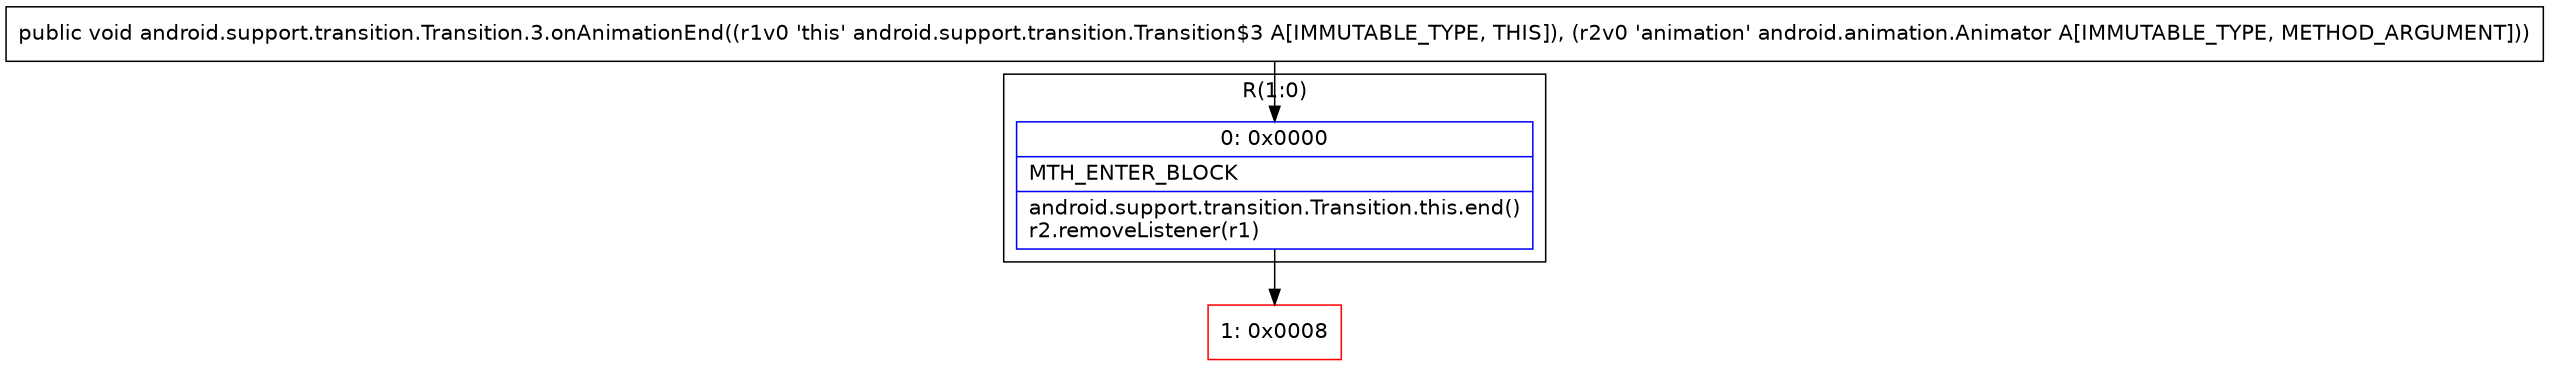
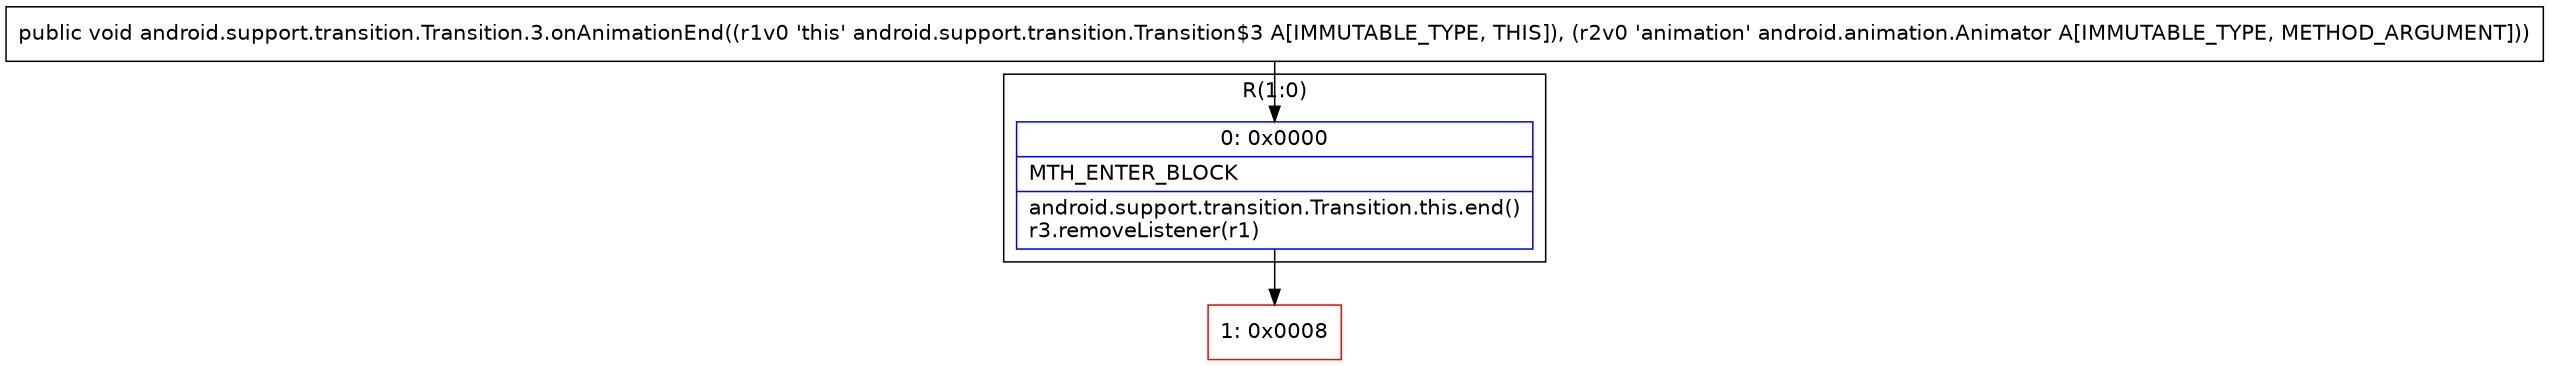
node "0: 0x0000": text "r2.removeListener(r1)" -> "r3.removeListener(r1)"
